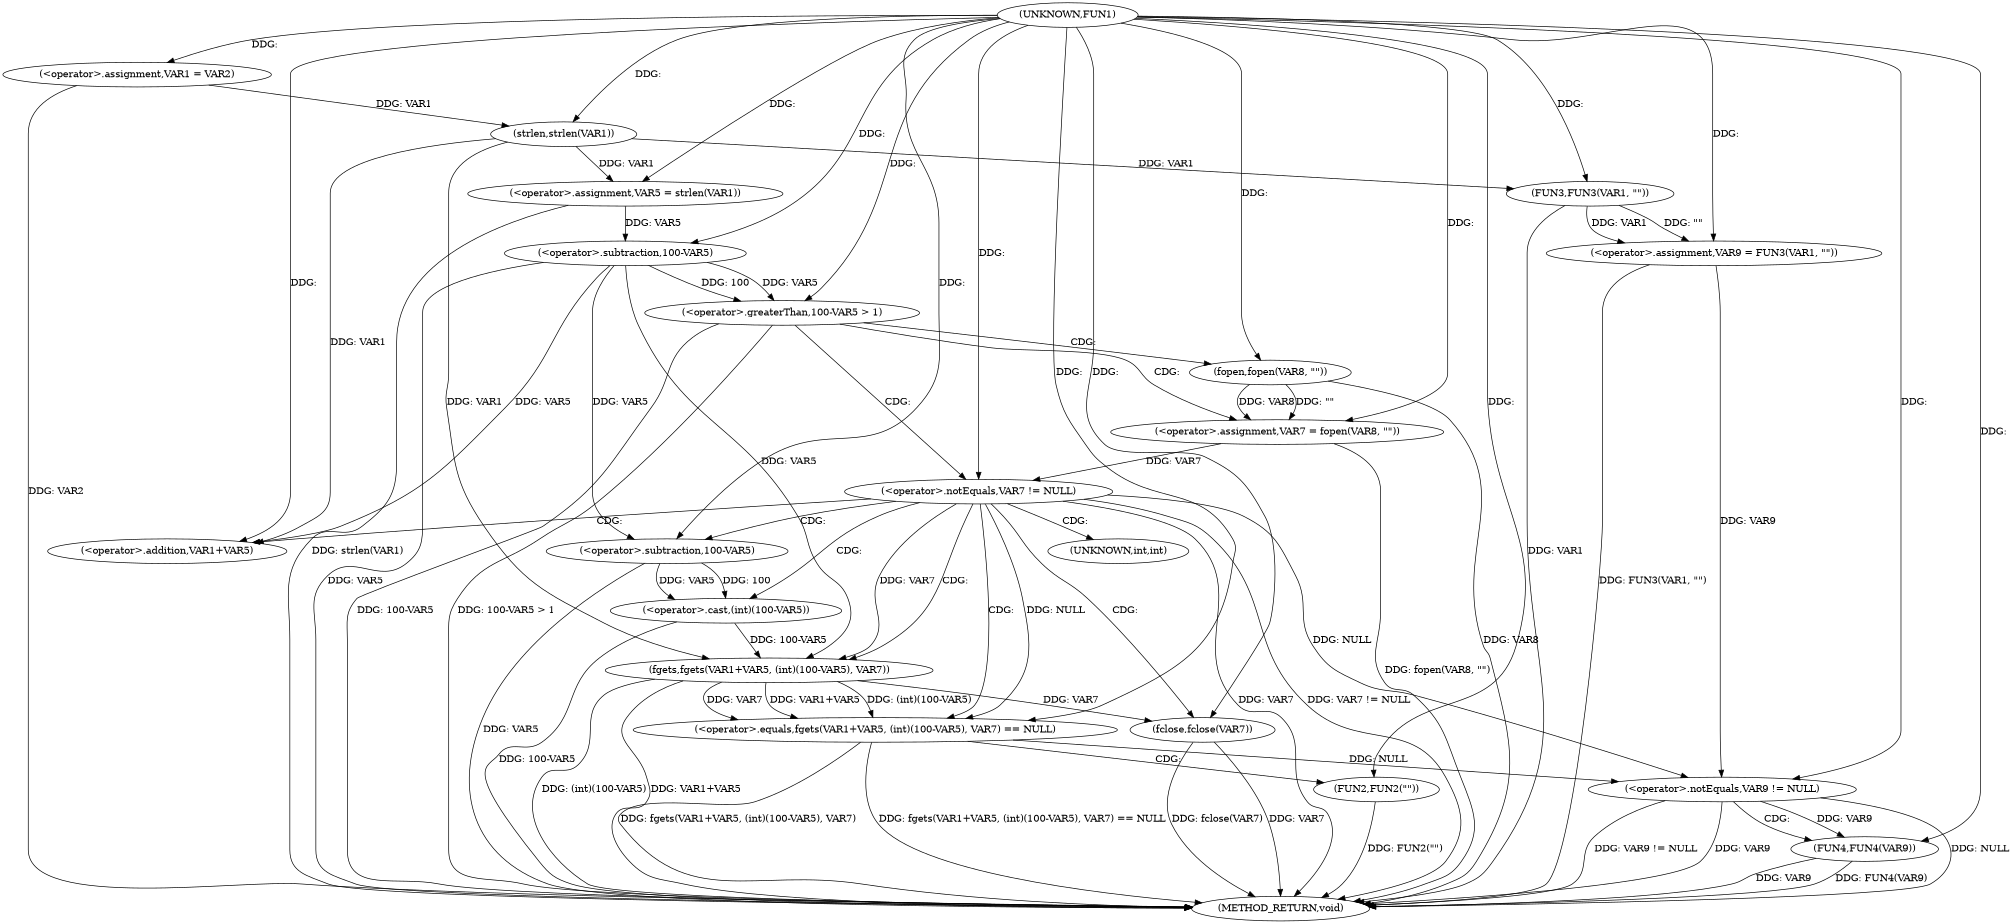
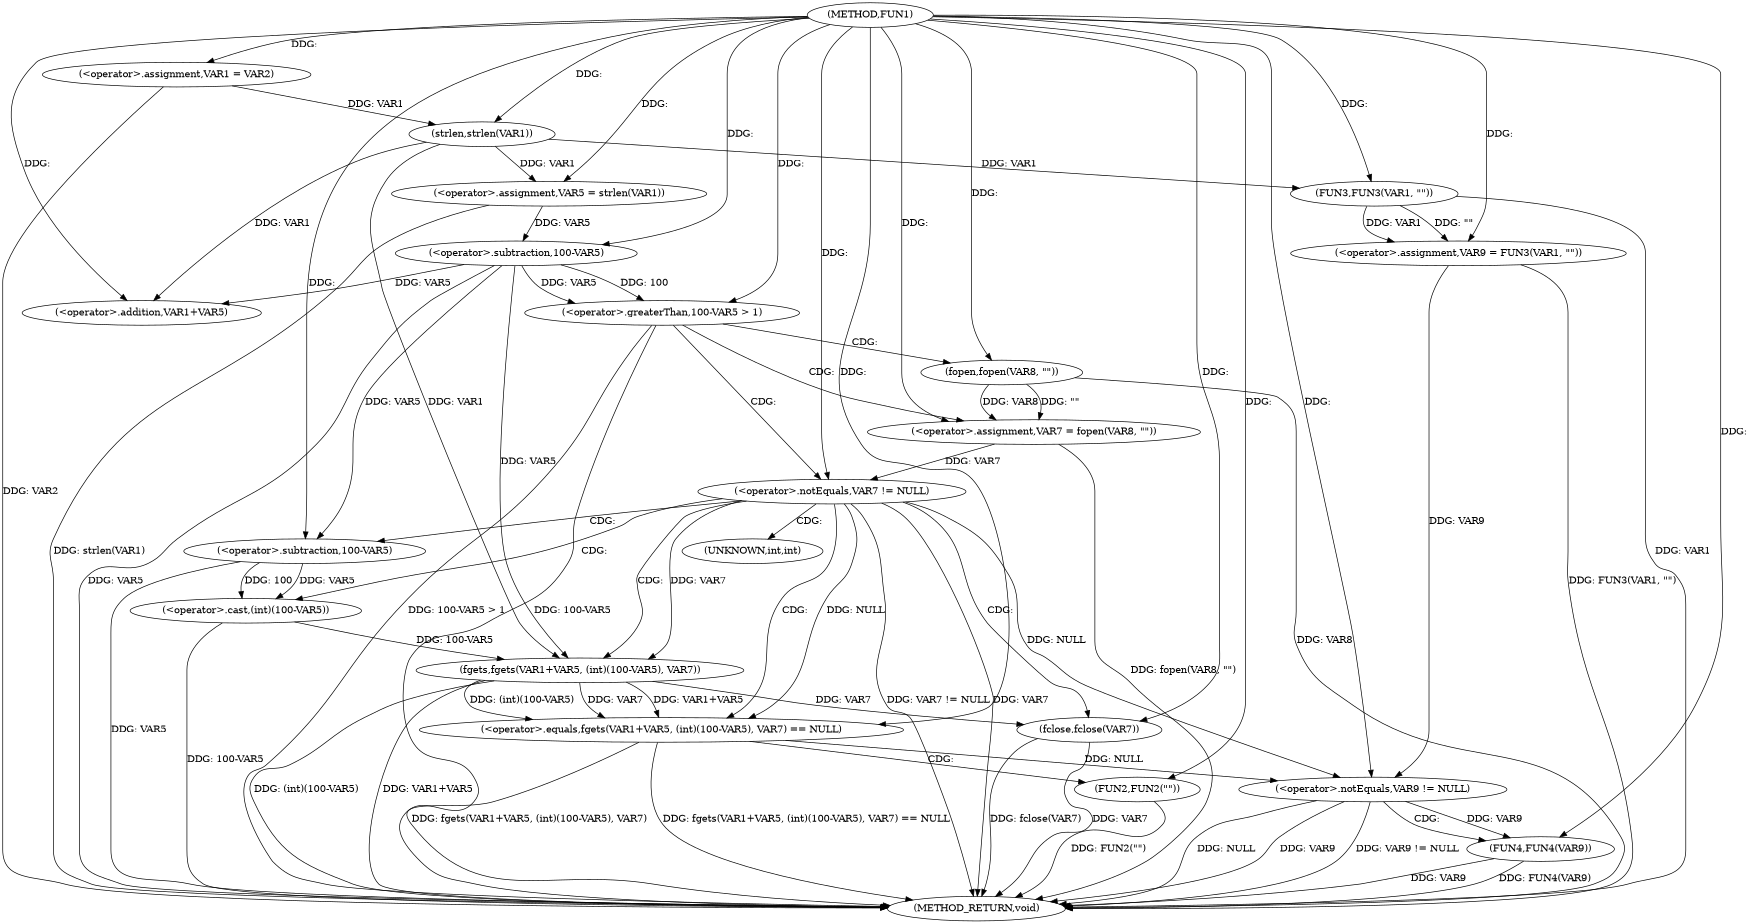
node "(UNKNOWN,FUN1)": label "(UNKNOWN,FUN1)" -> "(METHOD,FUN1)"
edge "(<operator>.notEquals,VAR7 != NULL)" -> "(<operator>.addition,VAR1+VAR5)": removed, label "CDG:"
